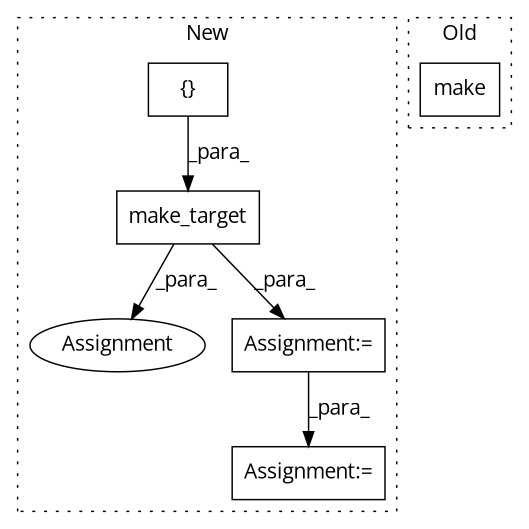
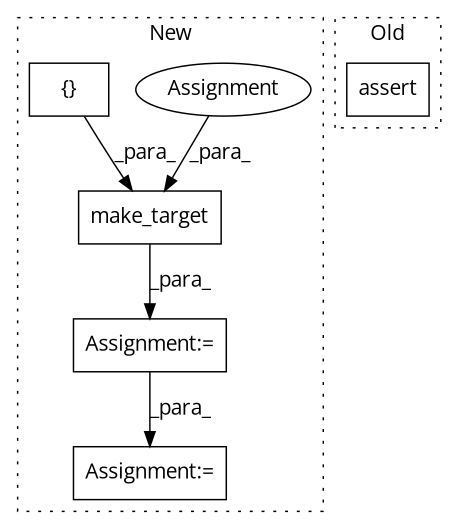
node "make": label "make" -> "assert"
edge "make_target" -> "Assignment": reversed
